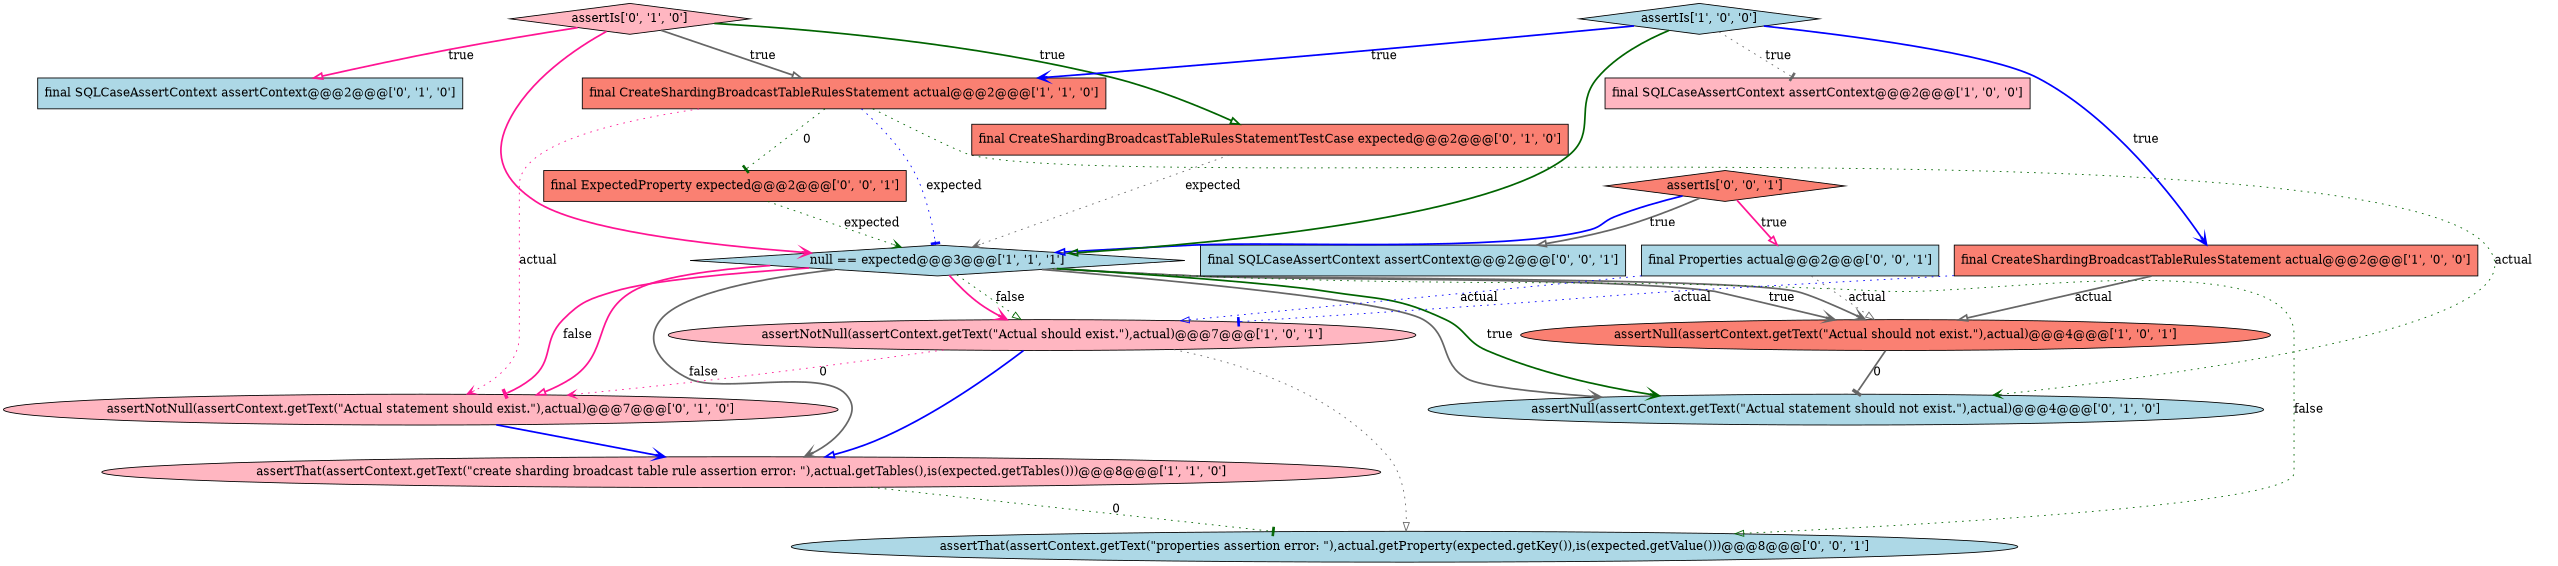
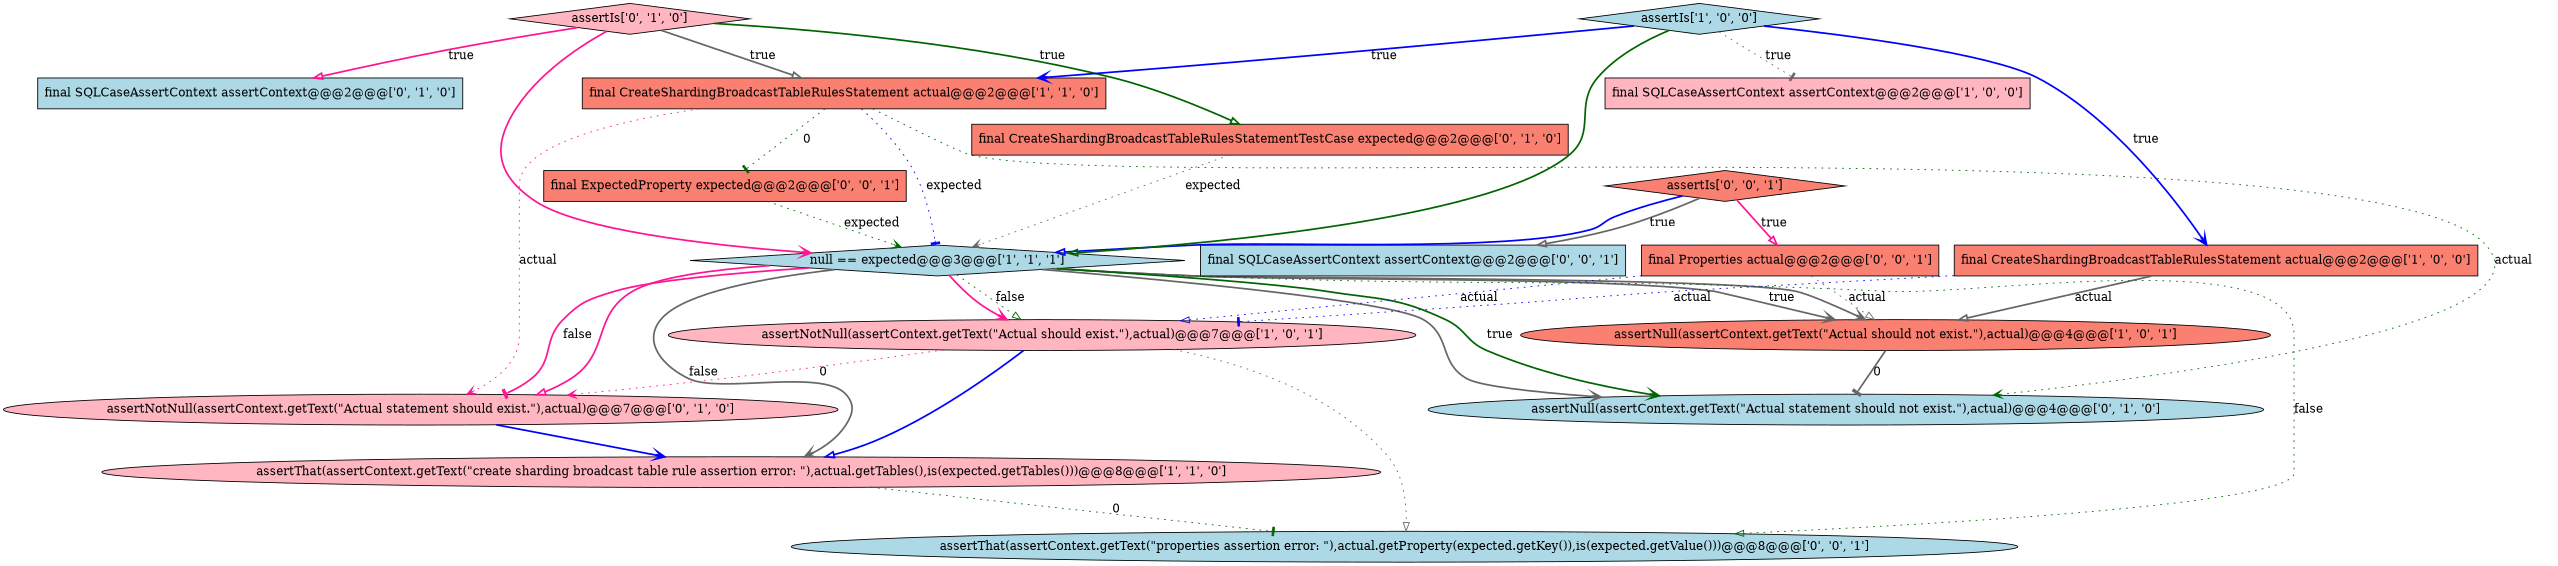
node "final Properties actual@@@2@@@['0', '0', '1']": fillcolor lightblue -> salmon
